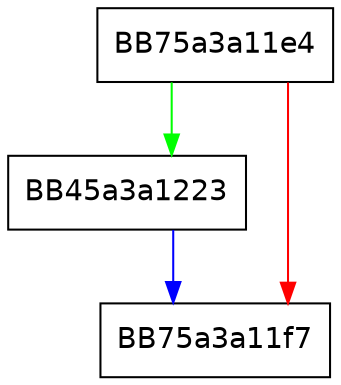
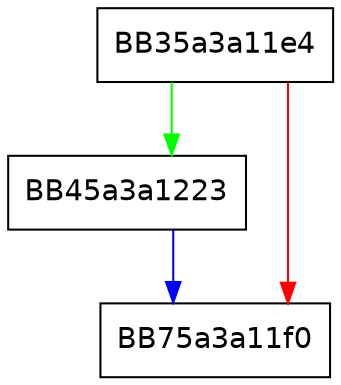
node "BB75a3a11e4": label "BB75a3a11e4" -> "BB35a3a11e4"
node "BB75a3a11f7": label "BB75a3a11f7" -> "BB75a3a11f0"
